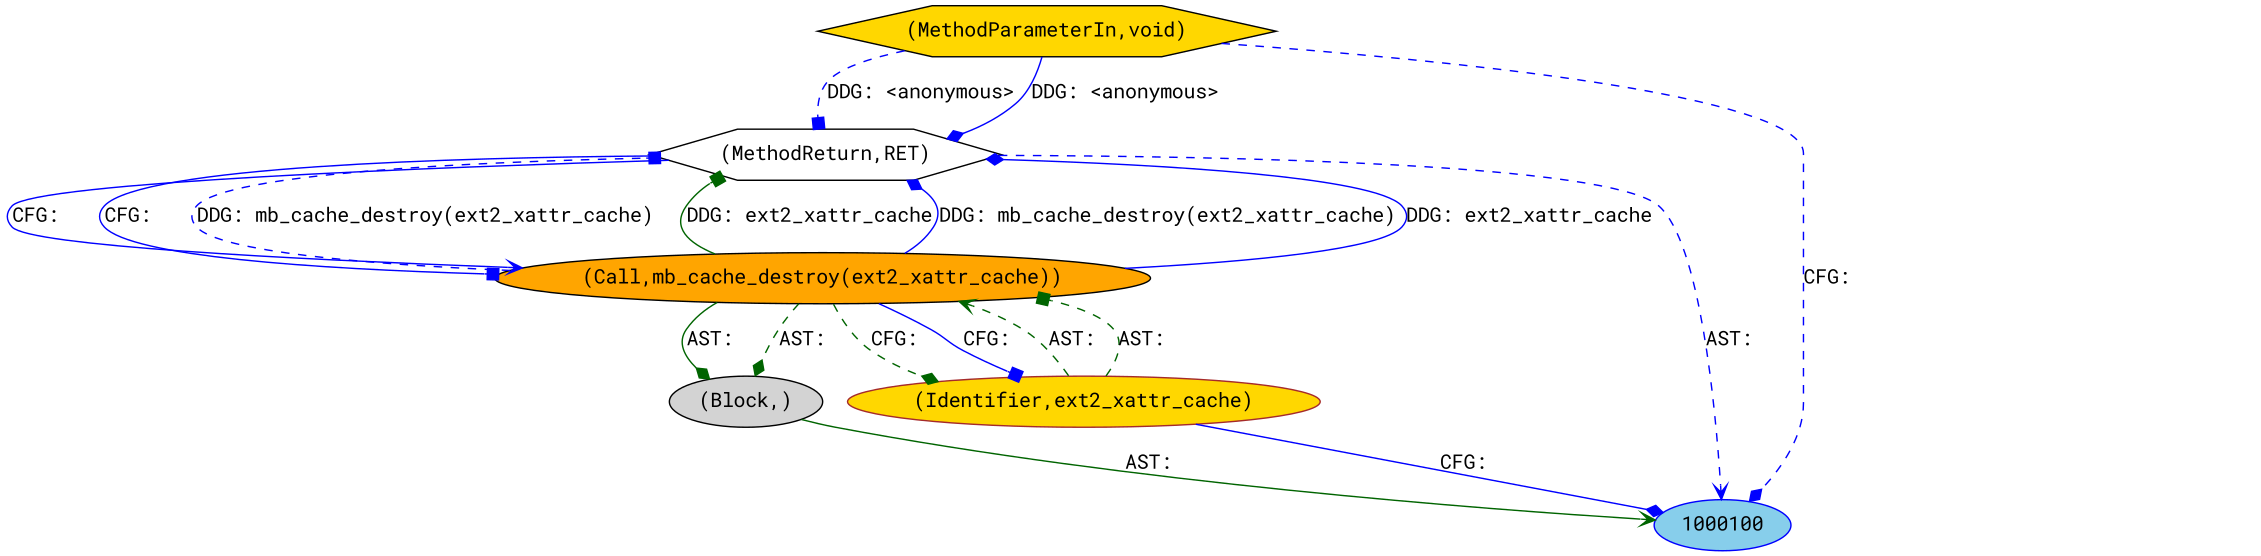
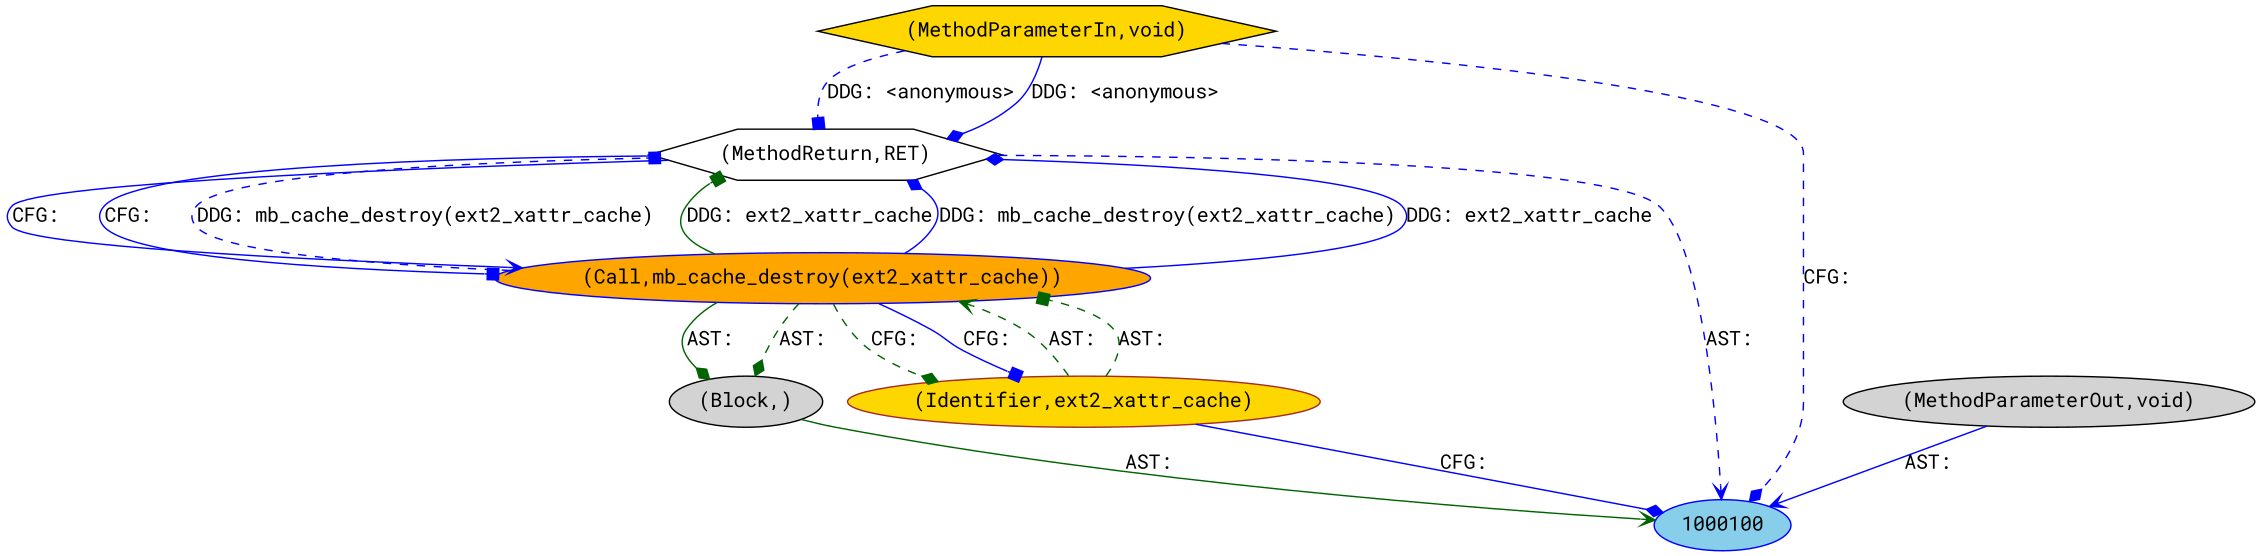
node "(Call,mb_cache_destroy(ext2_xattr_cache))": color black -> blue
node "(MethodParameterOut,void)": added
